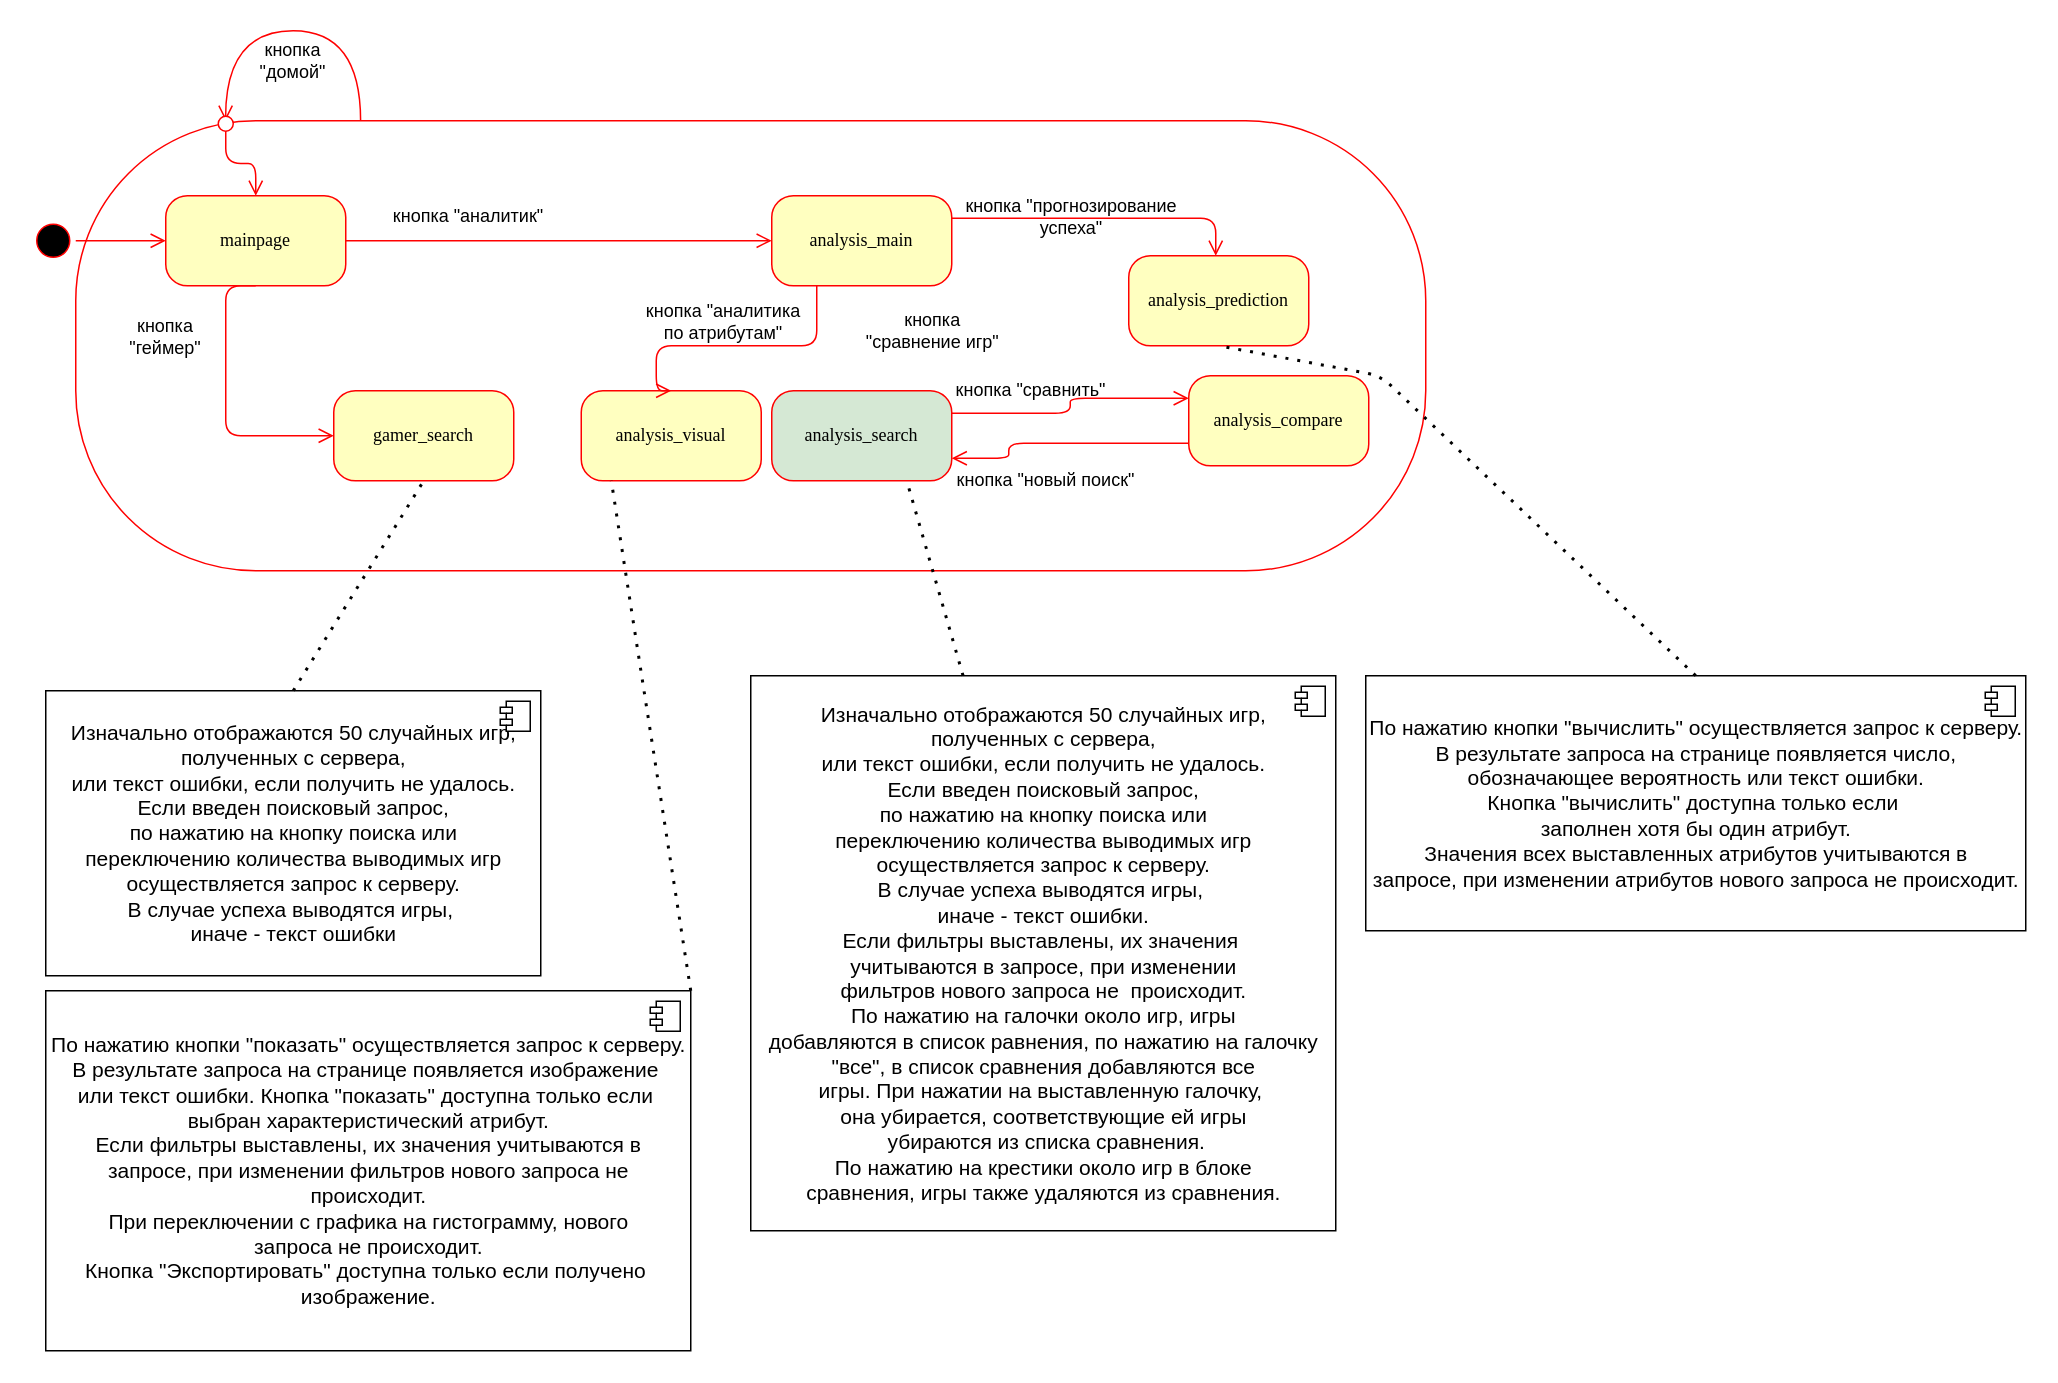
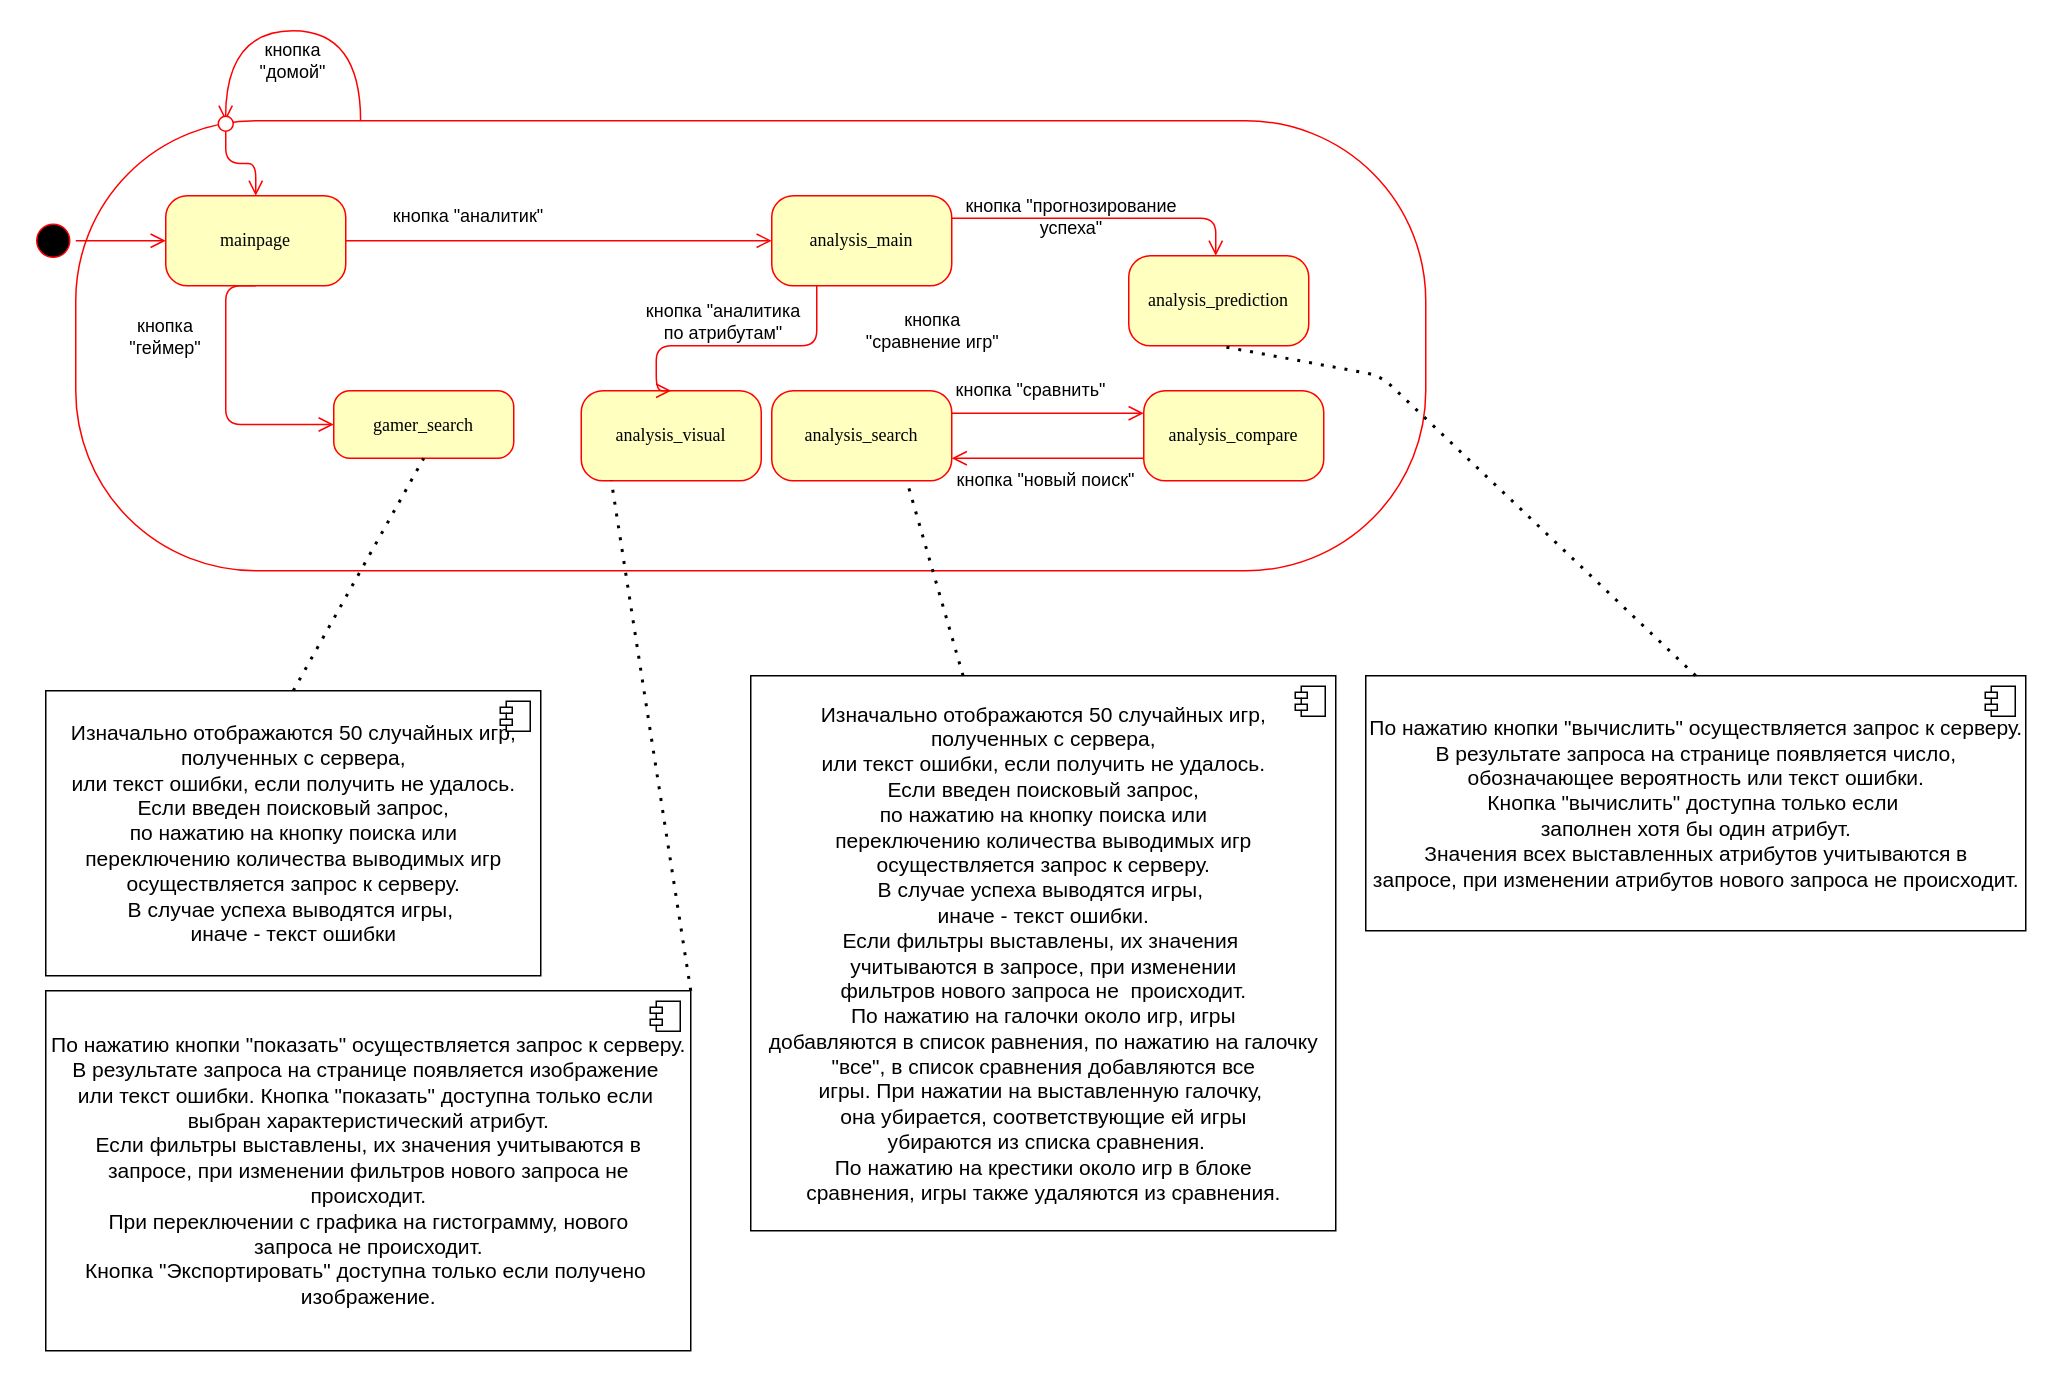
node "analysis_compare": moved (1279, 421) -> (1234, 436)
node "gamer_search": size 180x90 -> 180x68
node "analysis_search": fillcolor #d5e8d4 -> #ffffc0
